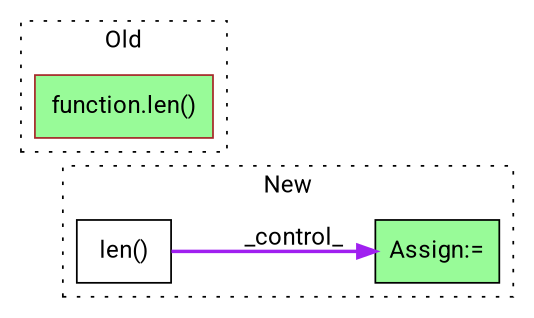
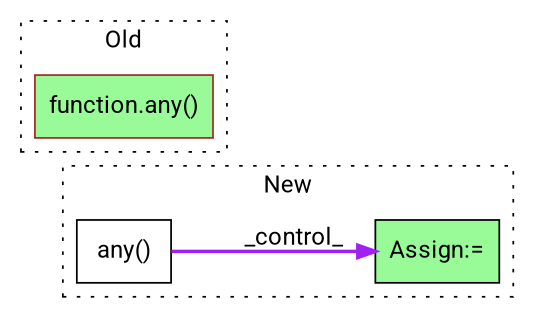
node "function.len()": label "function.len()" -> "function.any()"
node "len()": label "len()" -> "any()"
